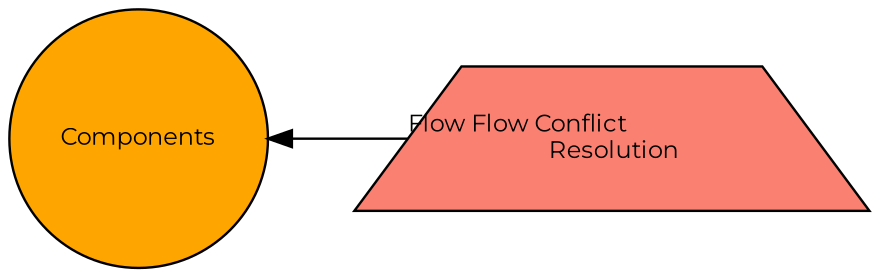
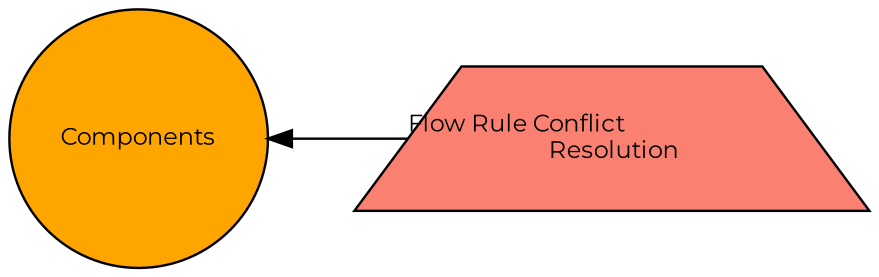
node "Flow Flow Conflict Resolution": label "Flow Flow Conflict Resolution" -> "Flow Rule Conflict Resolution"
